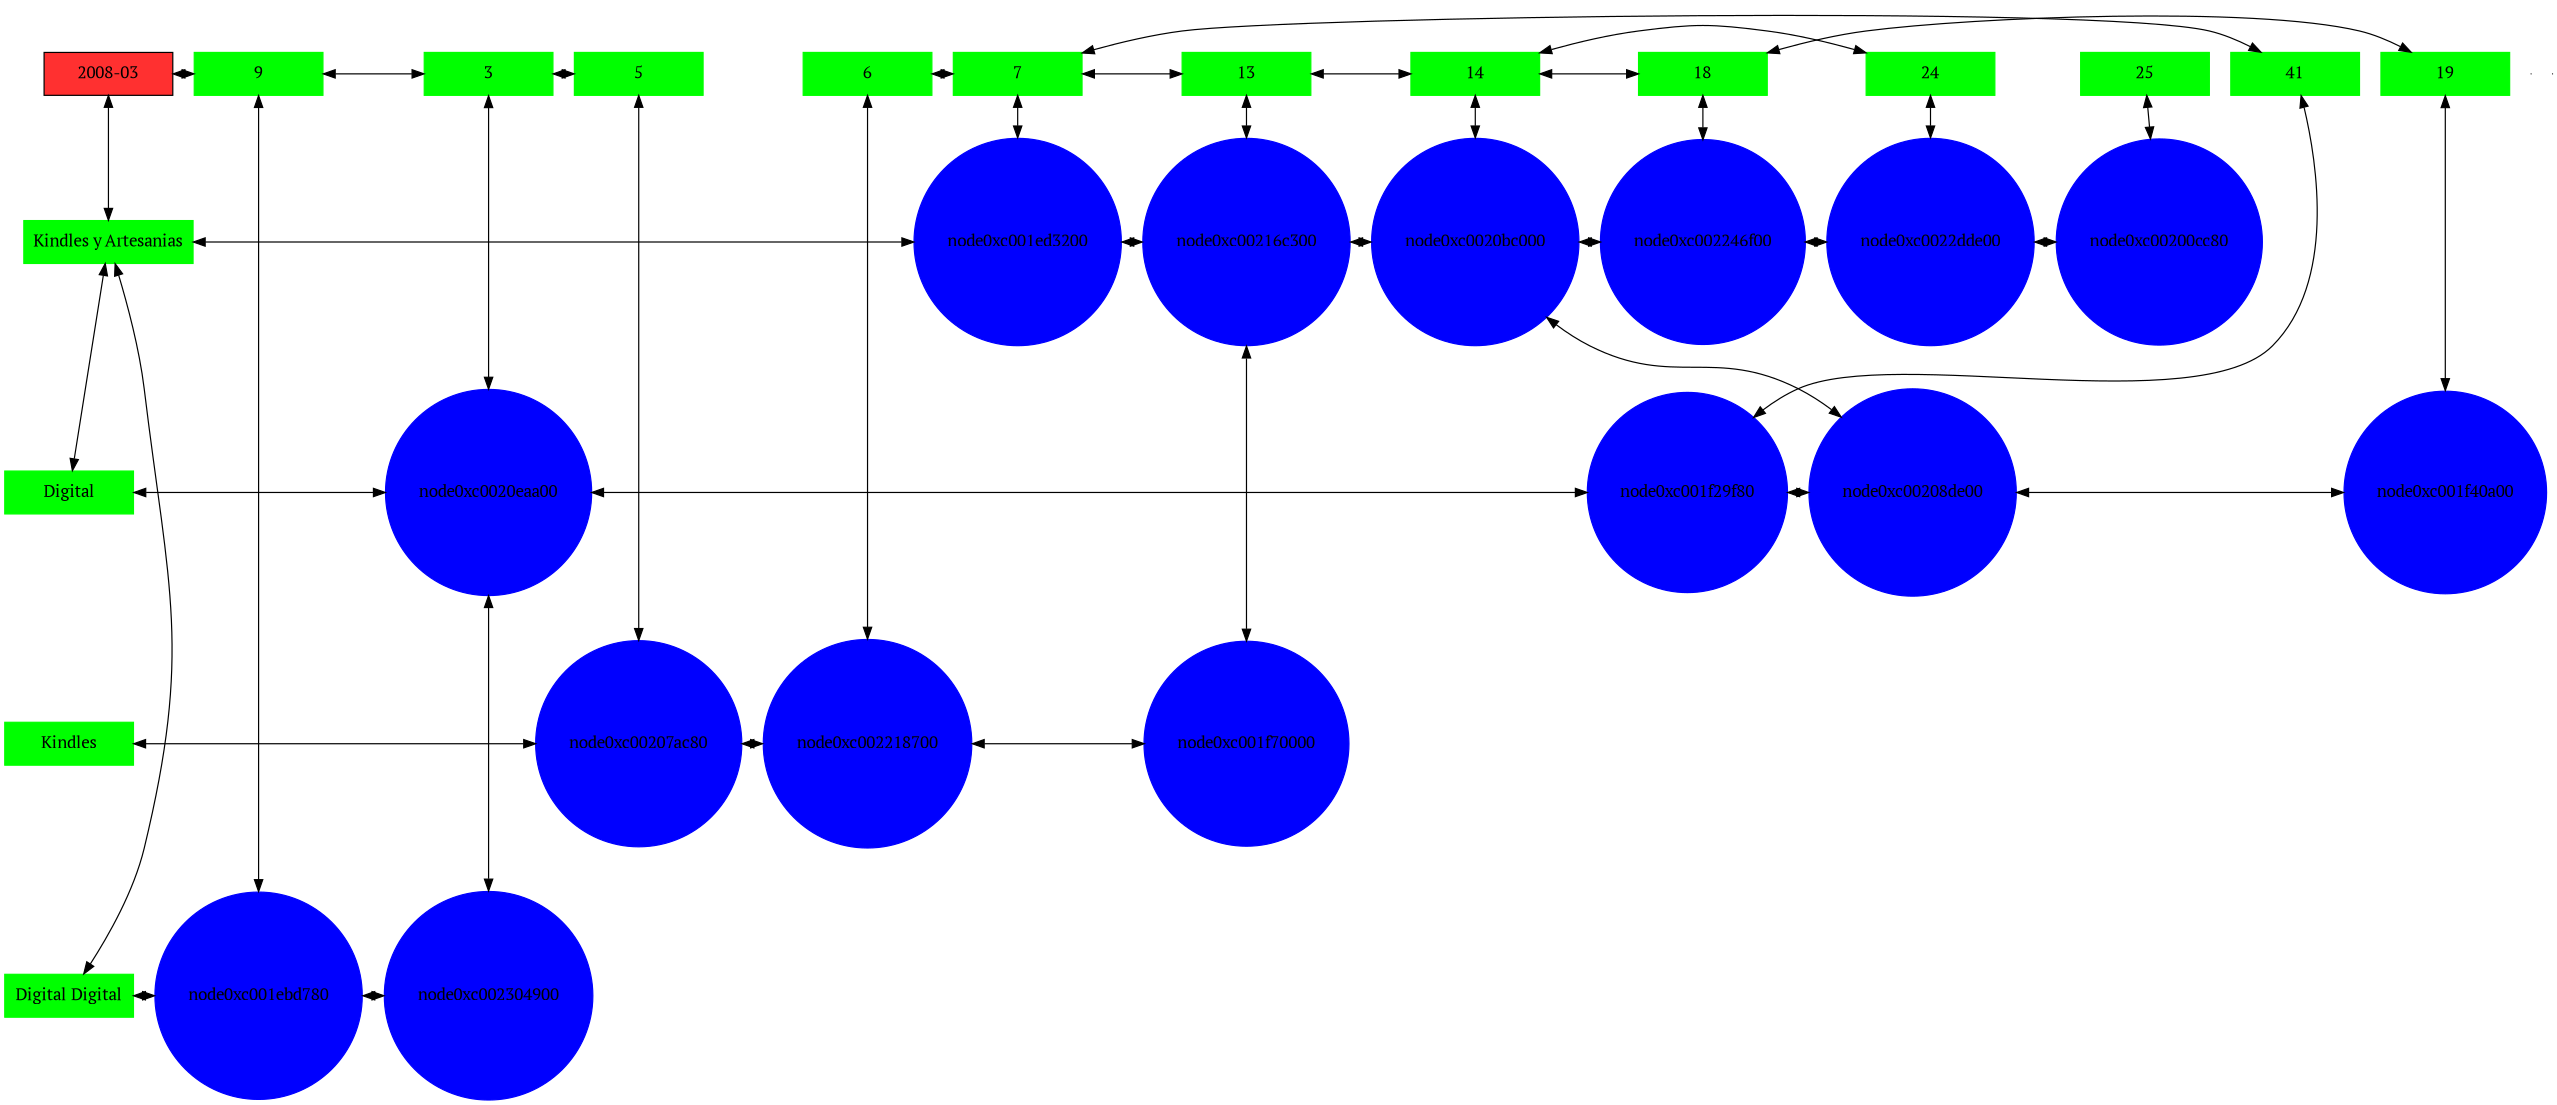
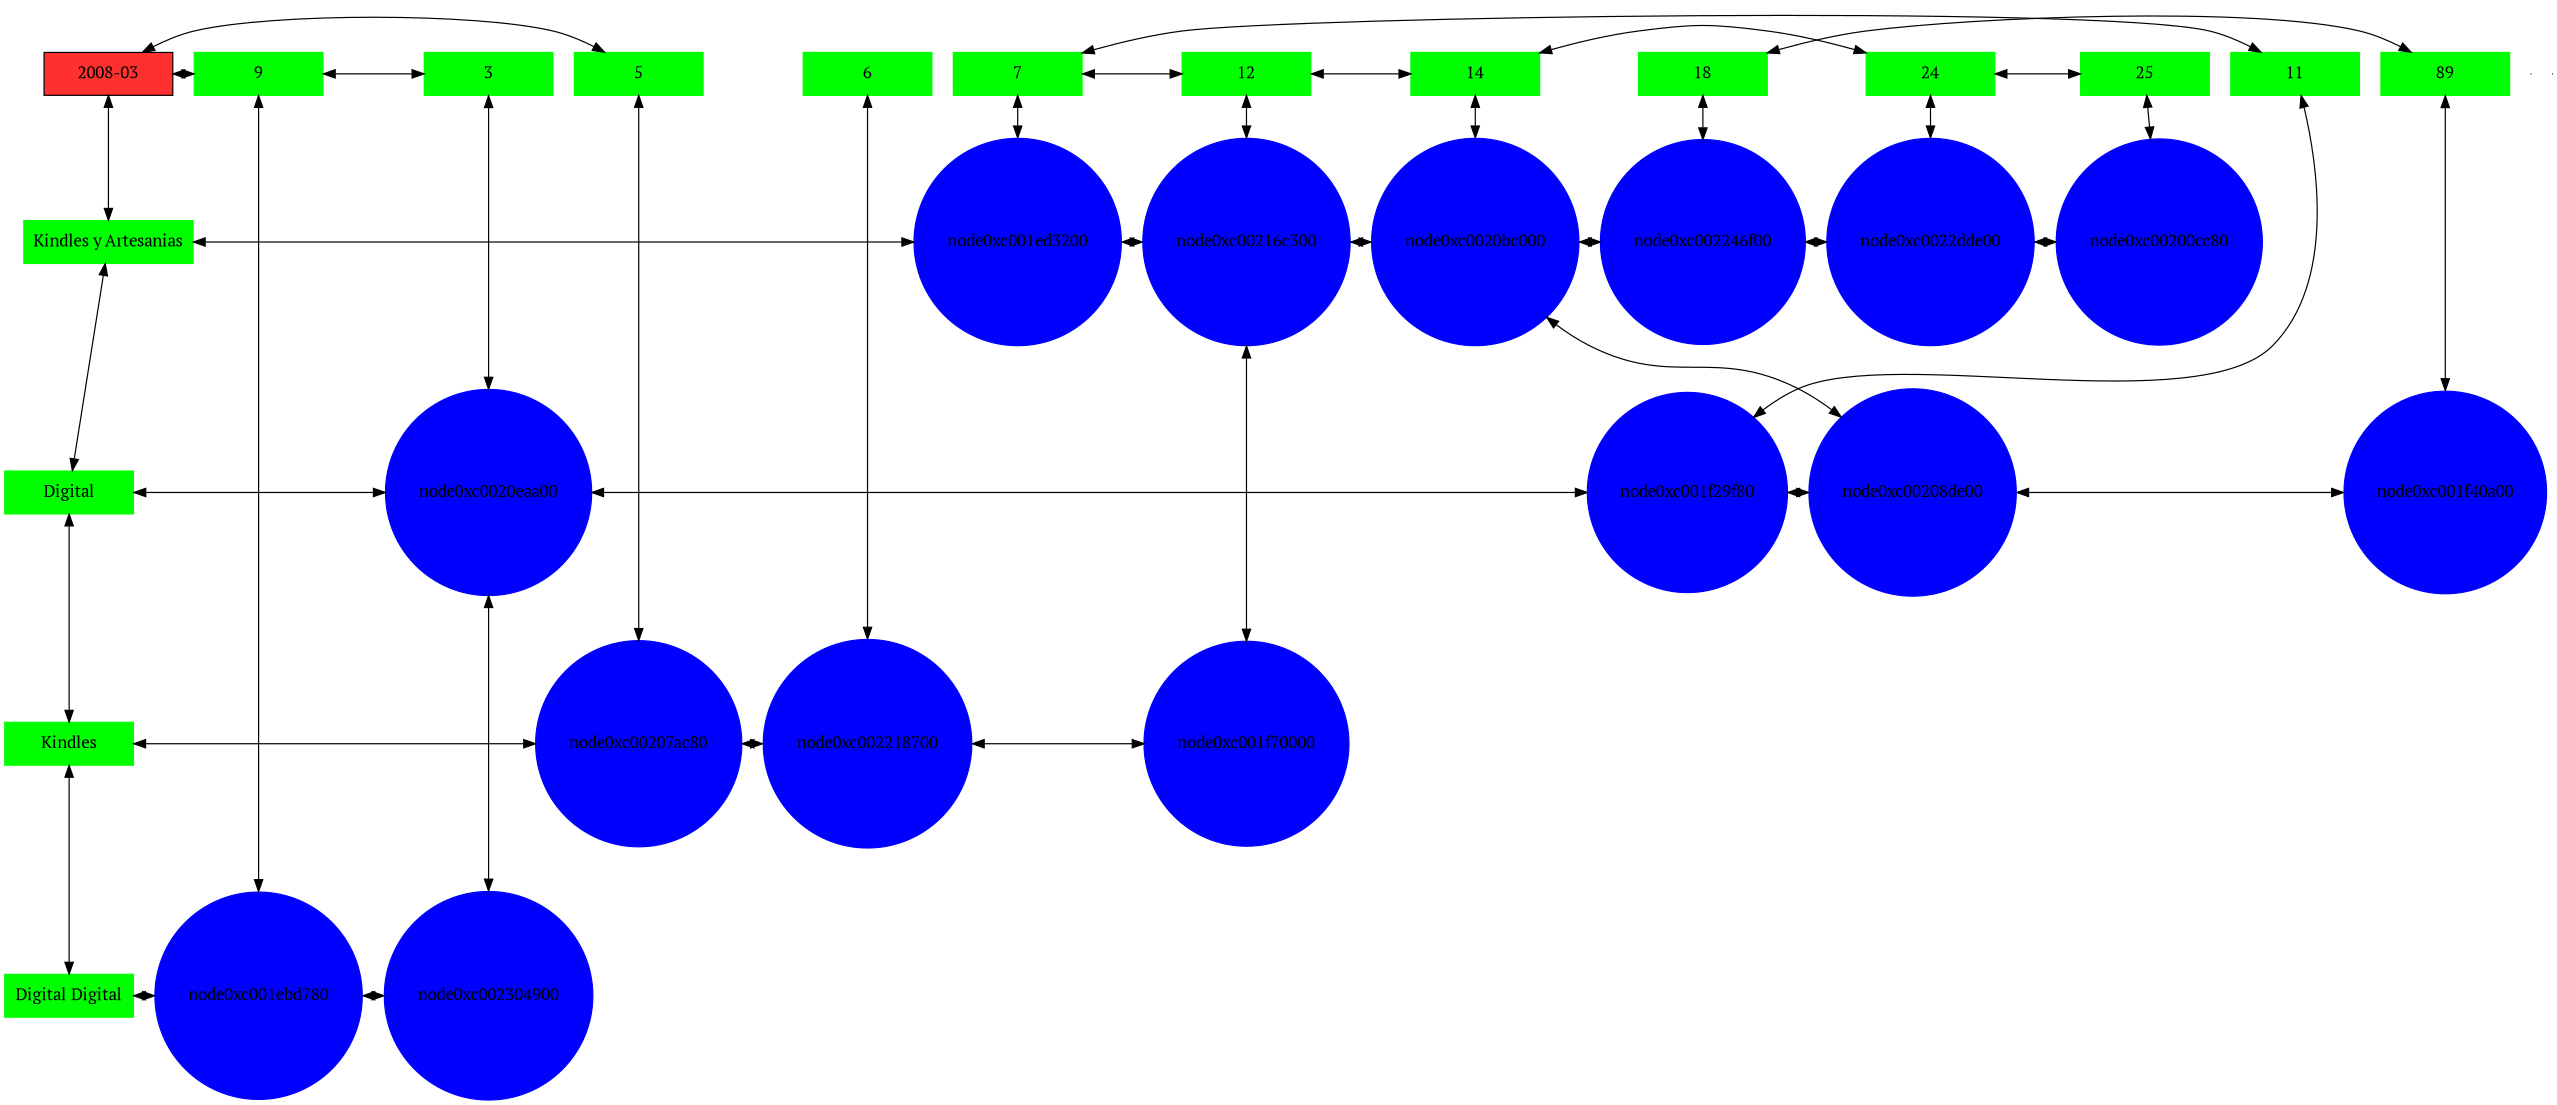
edge "3" -- "5": now "2008-03" -- "5"
edge "6" -- "7": removed
node "13": label "13" -> "12"
edge "14" -- "18": removed
edge "24" -- "25": added
node "41": label "41" -> "11"
node "19": label "19" -> "89"
edge "Digital" -- "Kindles": added
edge "Kindles y Artesanias" -- "Digital Digital": now "Kindles" -- "Digital Digital"
